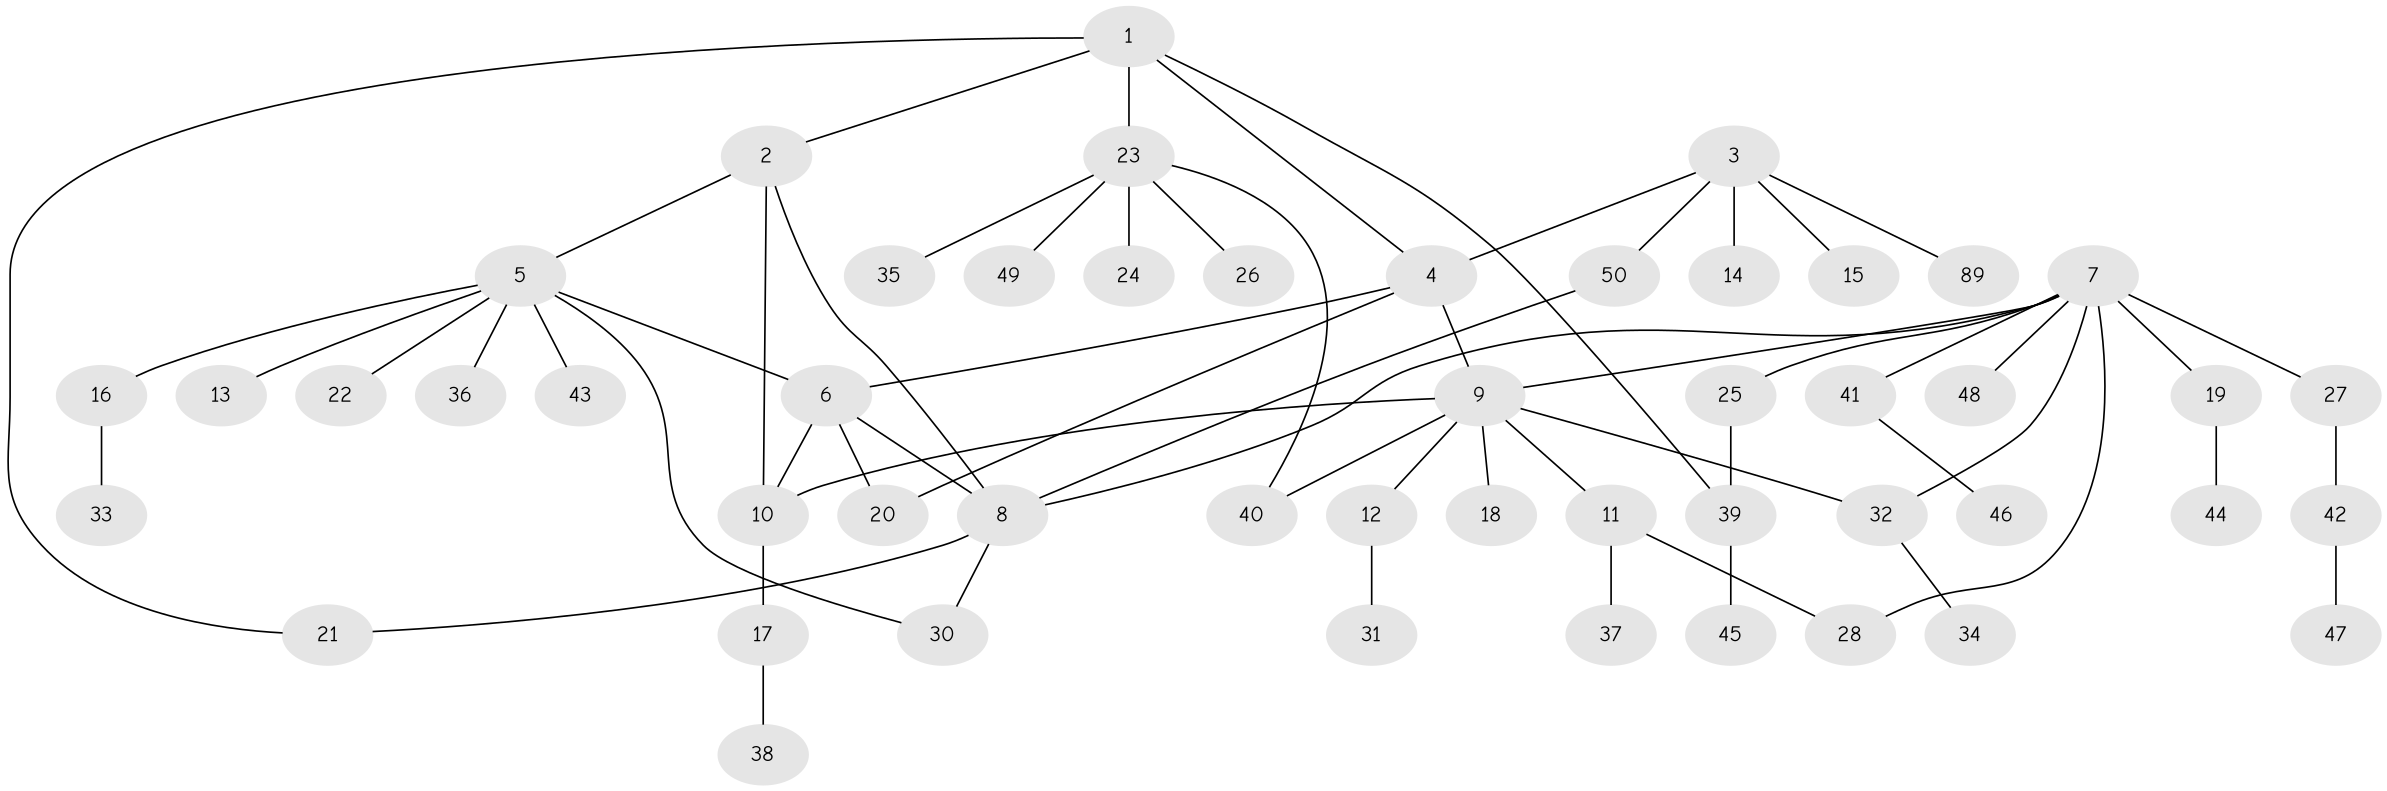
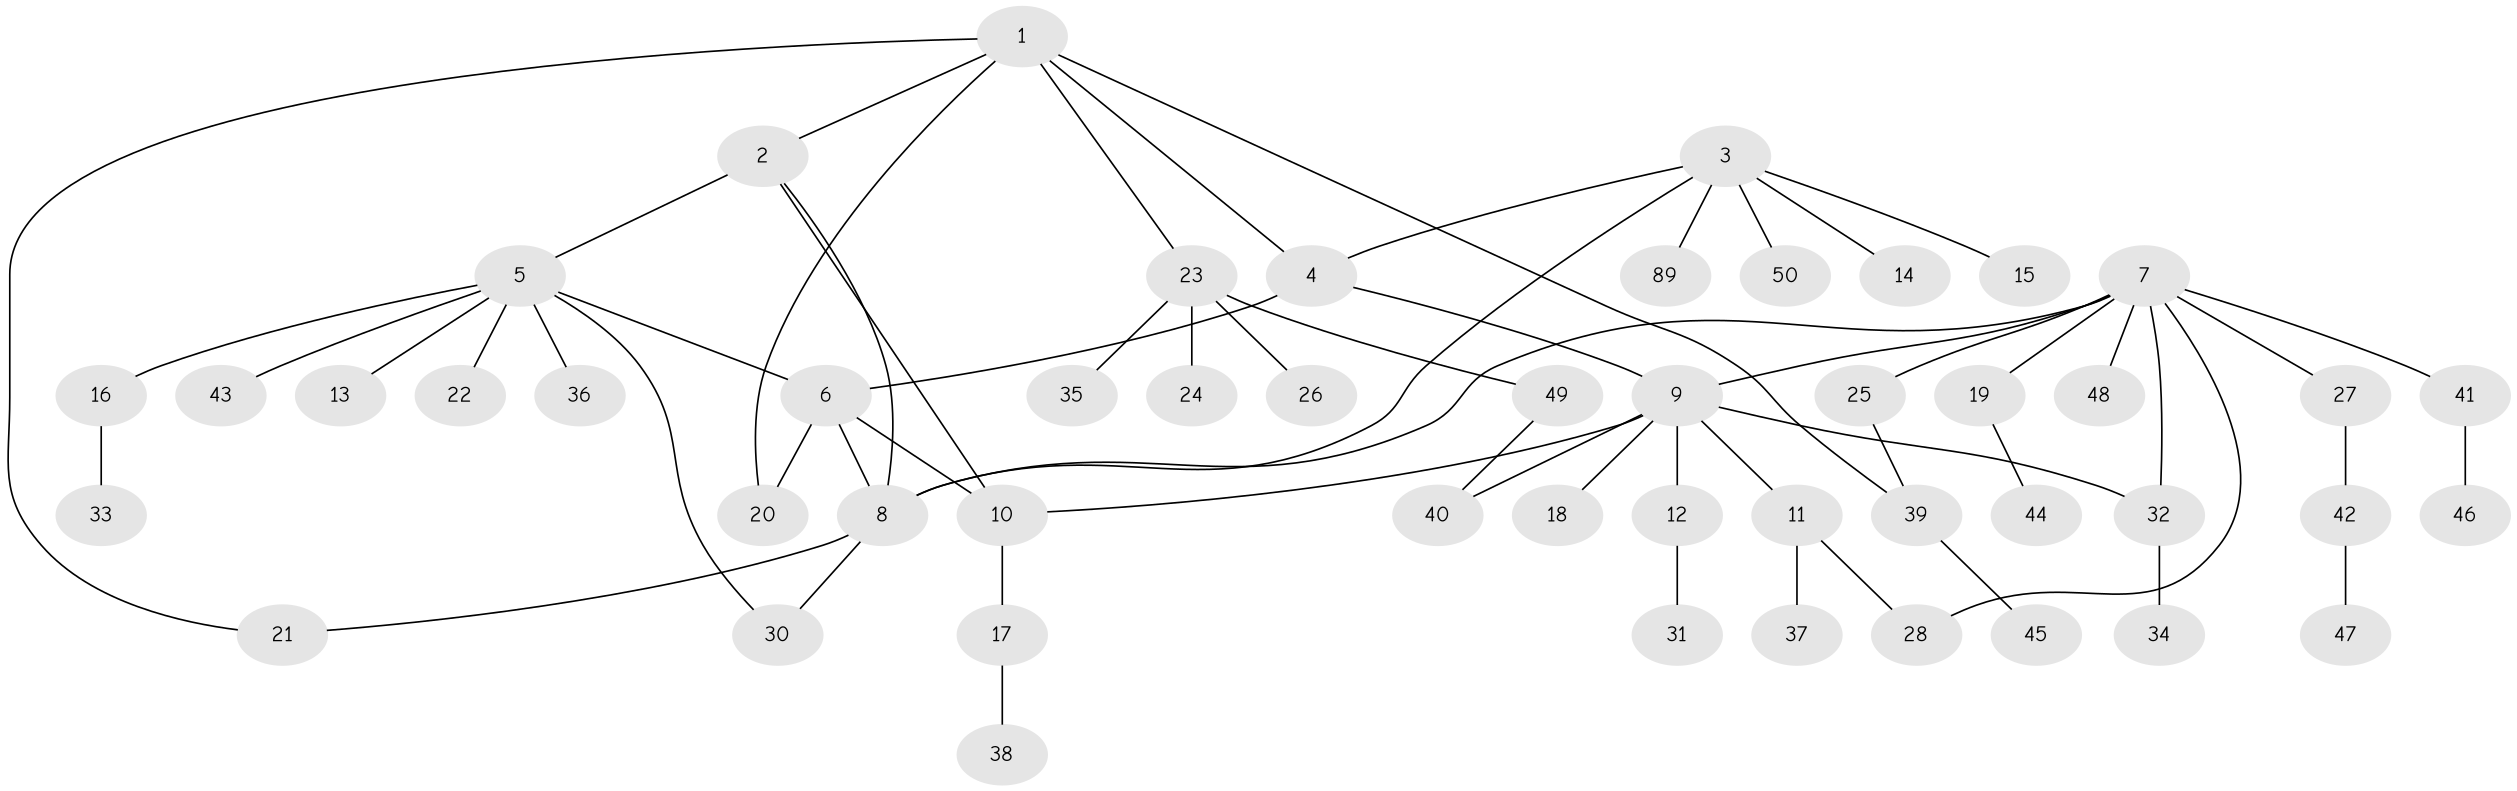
edge "23" -- "40": now "49" -- "40"
edge "4" -- "20": now "1" -- "20"
edge "50" -- "8": now "3" -- "8"
